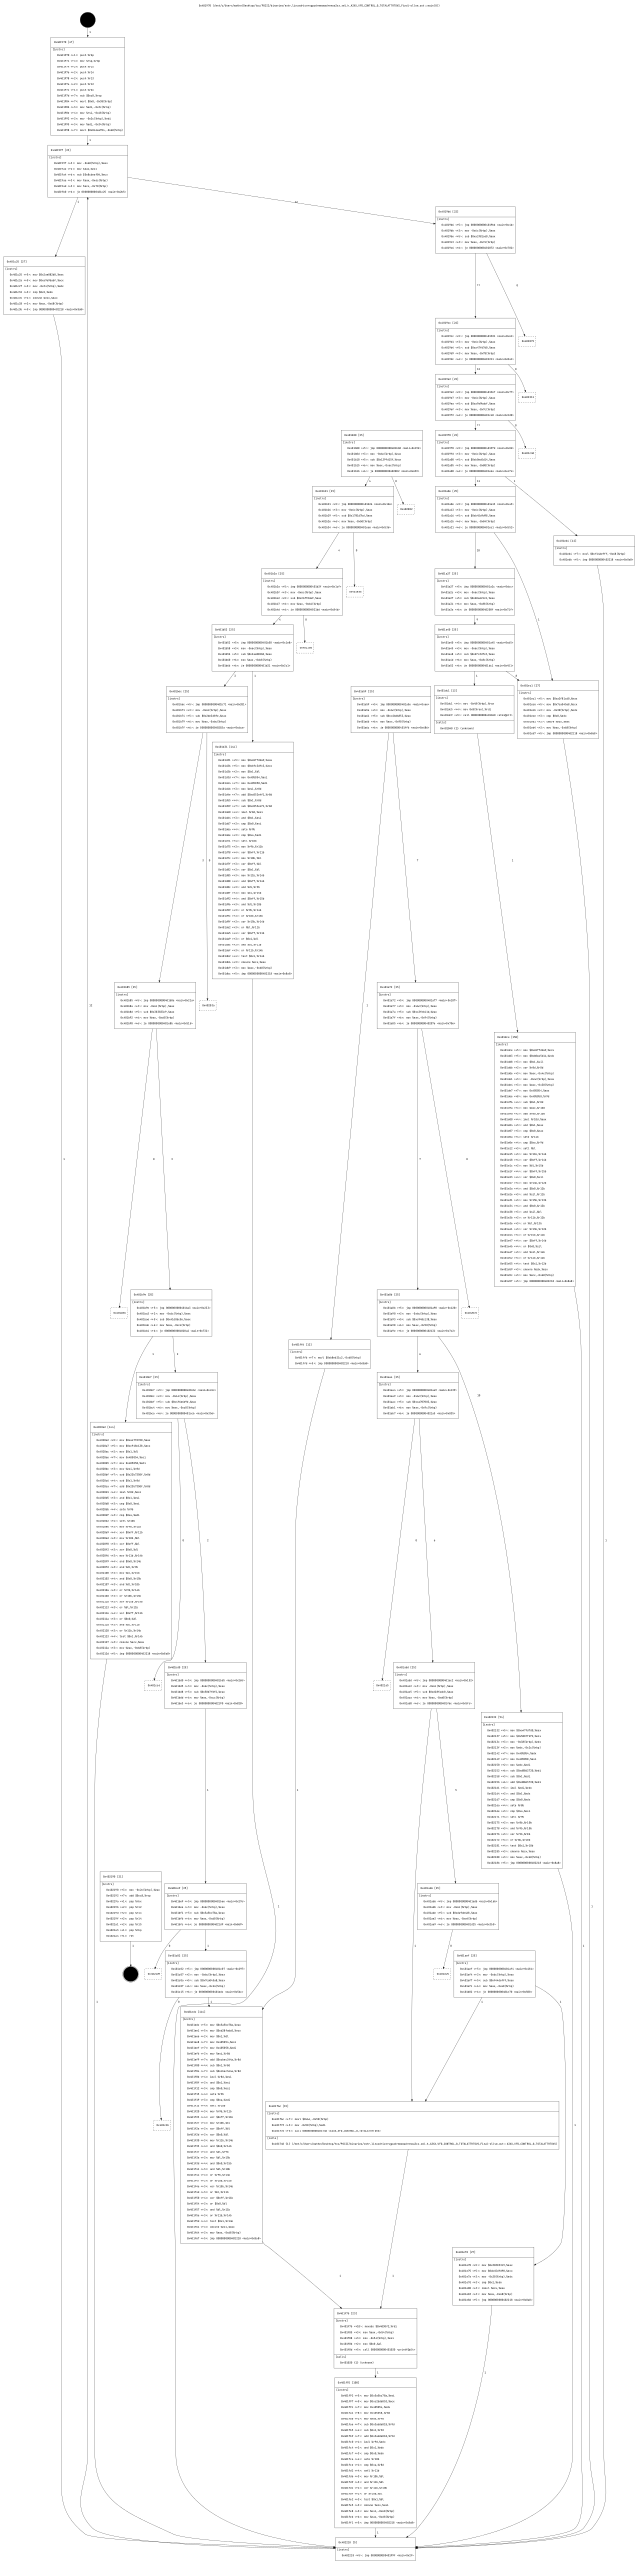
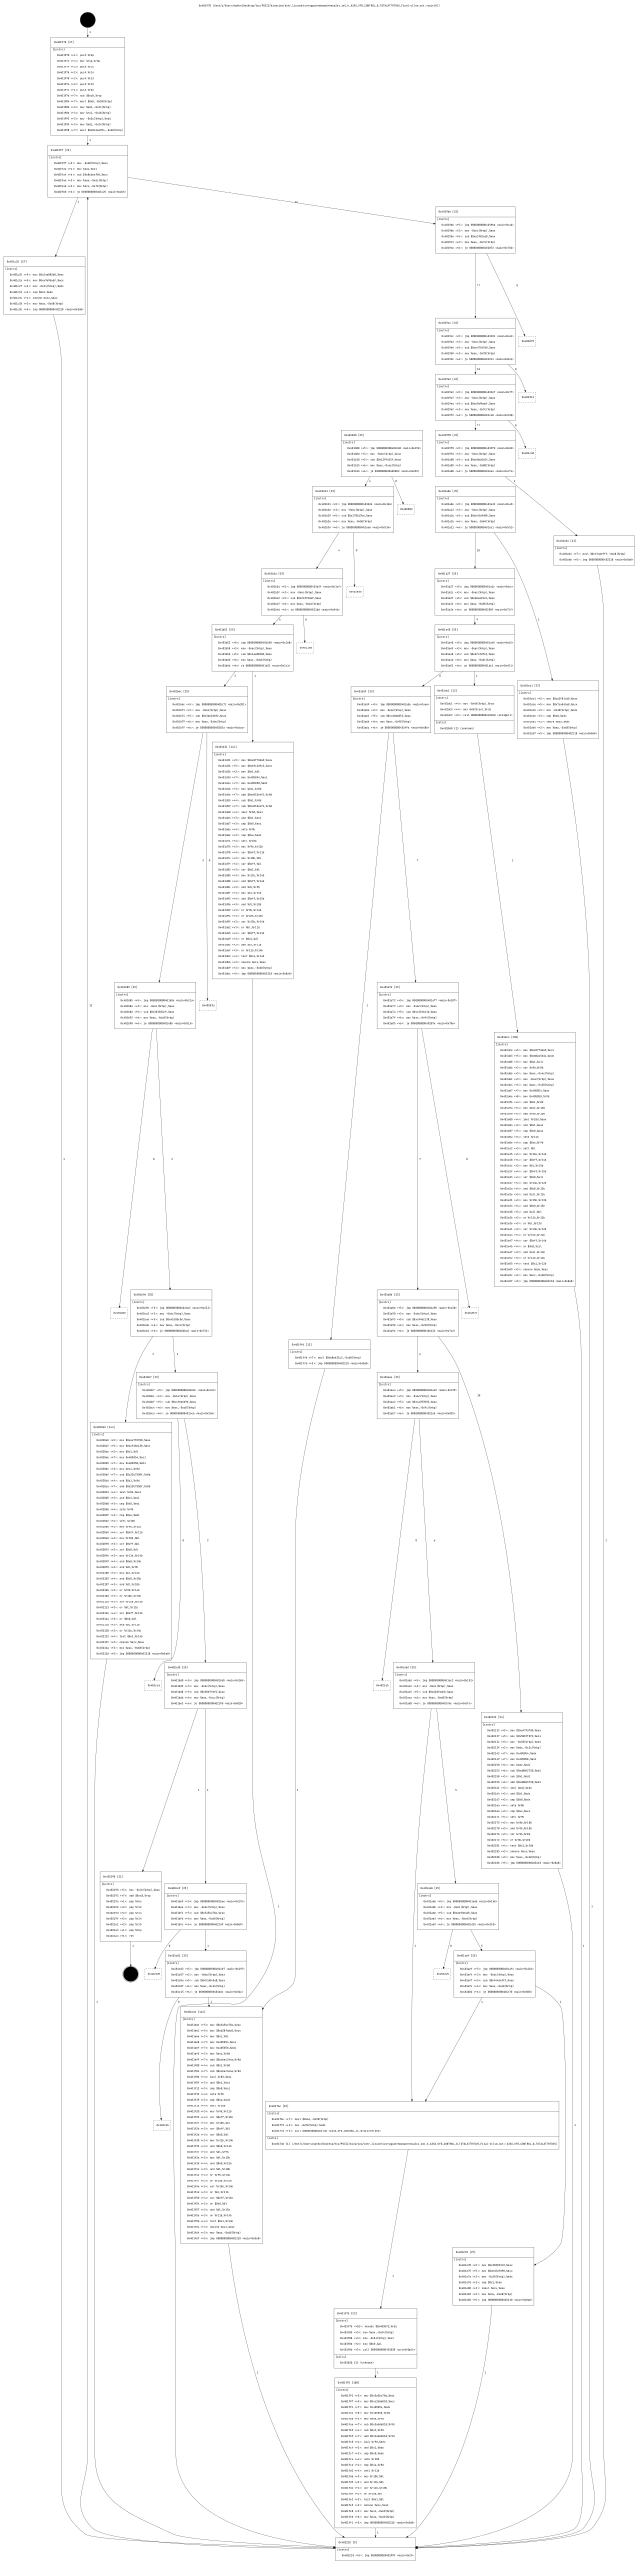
edge "0x4019f8 [22]" -> "0x401a0e [25]": removed, label "11"
edge "0x401a40 [25]" -> "0x401ec1 [27]": now "0x401a40 [25]" -> "0x401a59 [25]"
edge "0x401bd0 [25]" -> "0x402190 [21]": added, label "1"
edge "0x401ad6 [25]" -> "0x401aef [25]": added, label "5"
edge "0x401edc [144]" -> "0x401f7b [23]": now "0x401edc [144]" -> "0x402218 [5]"
